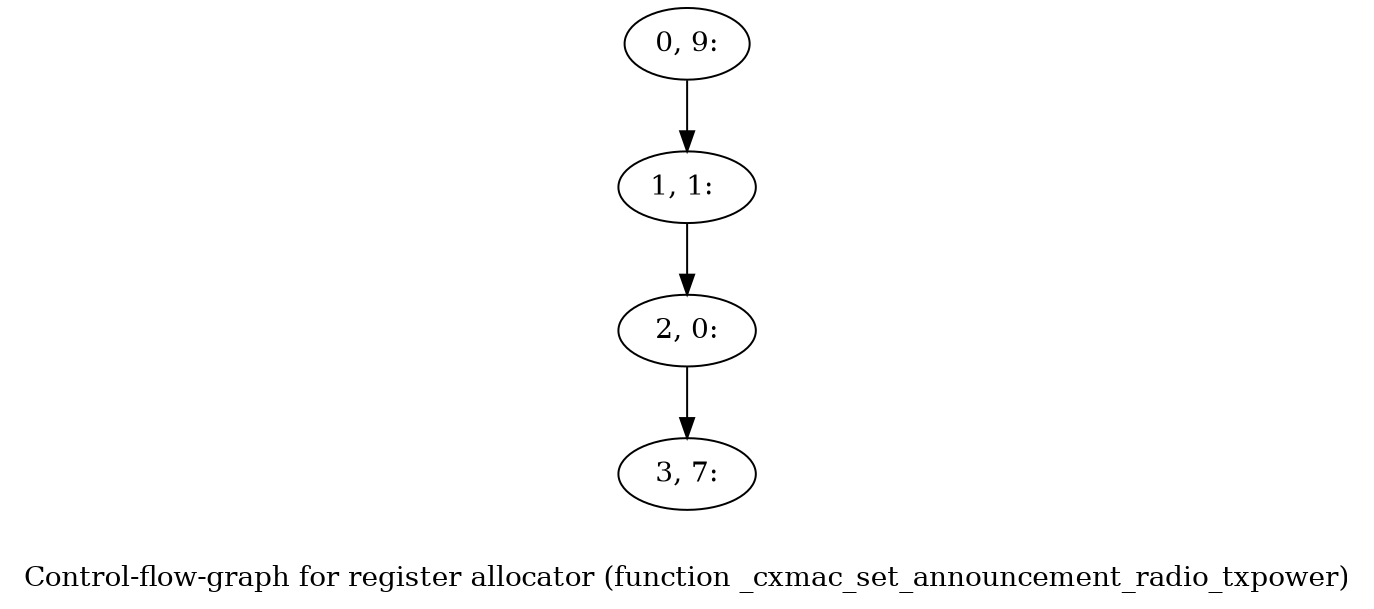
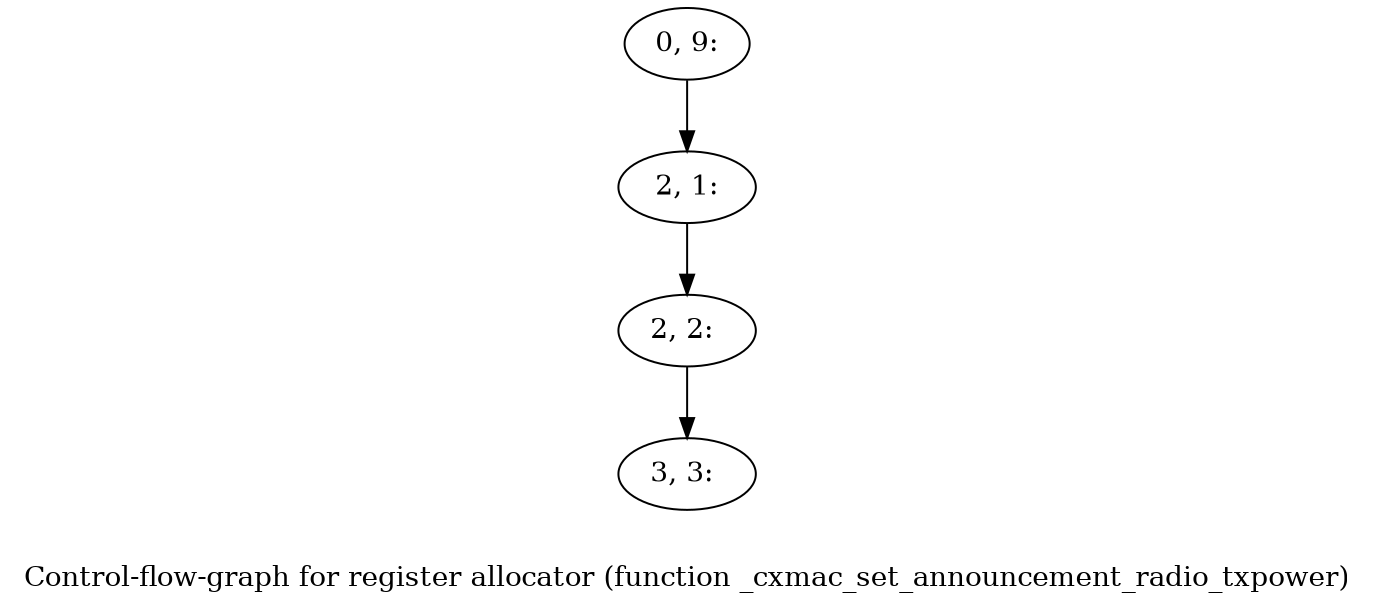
node "1, 1:": label "1, 1:" -> "2, 1:"
node "2, 0:": label "2, 0:" -> "2, 2:"
node "3, 7:": label "3, 7:" -> "3, 3:"
